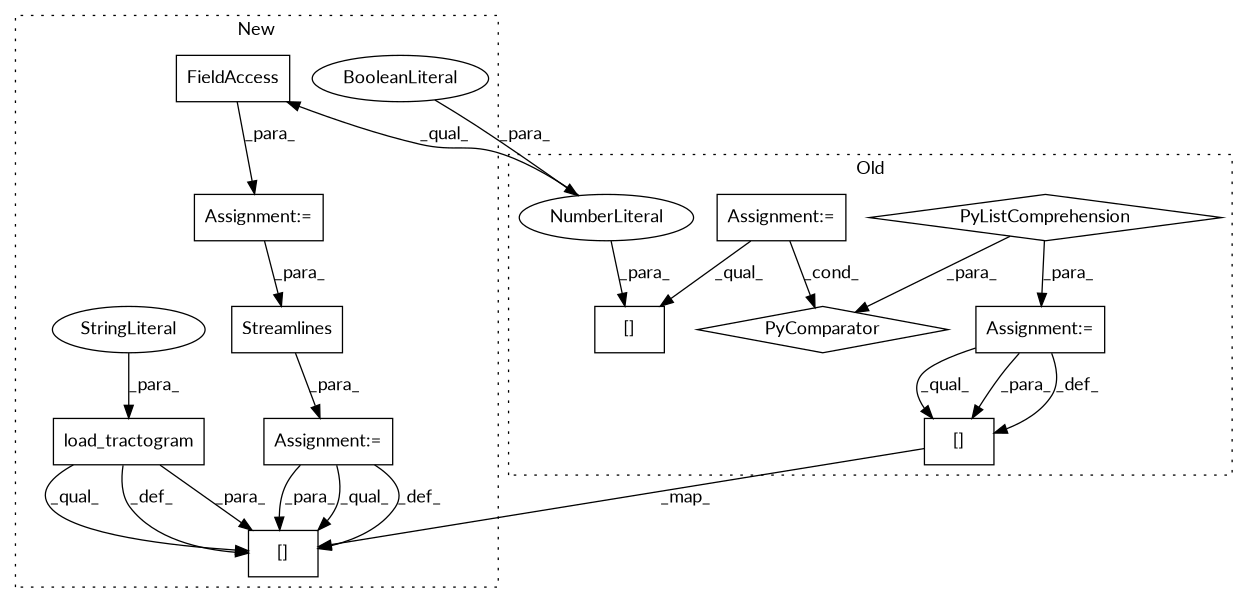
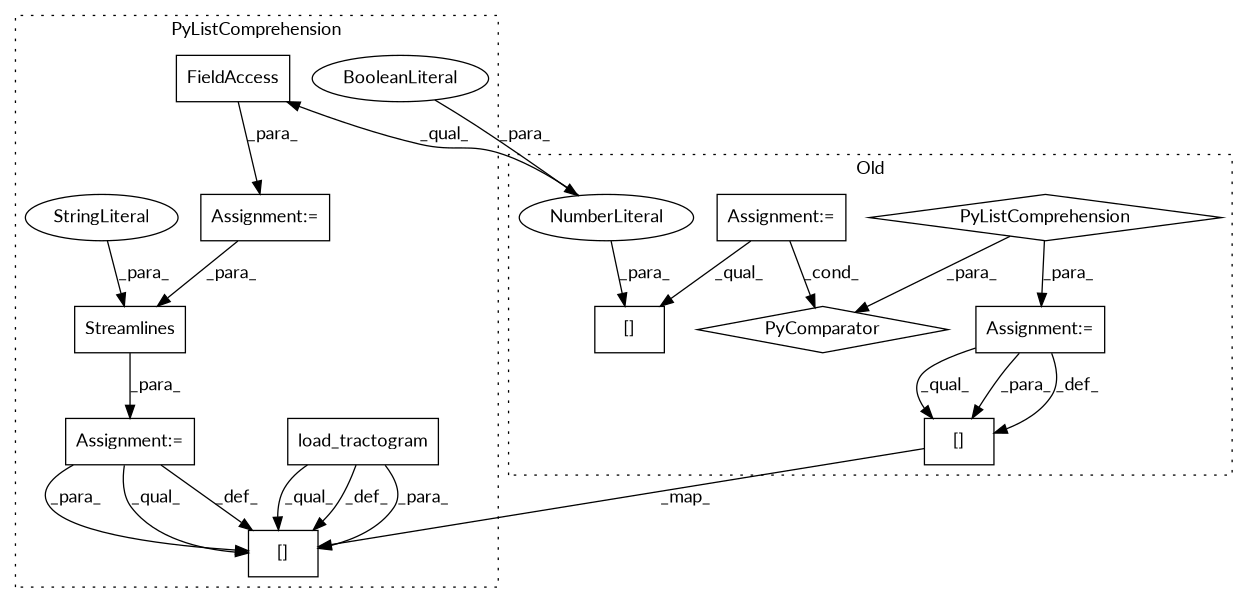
cluster "New": label "New" -> "PyListComprehension"
edge "StringLiteral" -> "load_tractogram": now "StringLiteral" -> "Streamlines"
